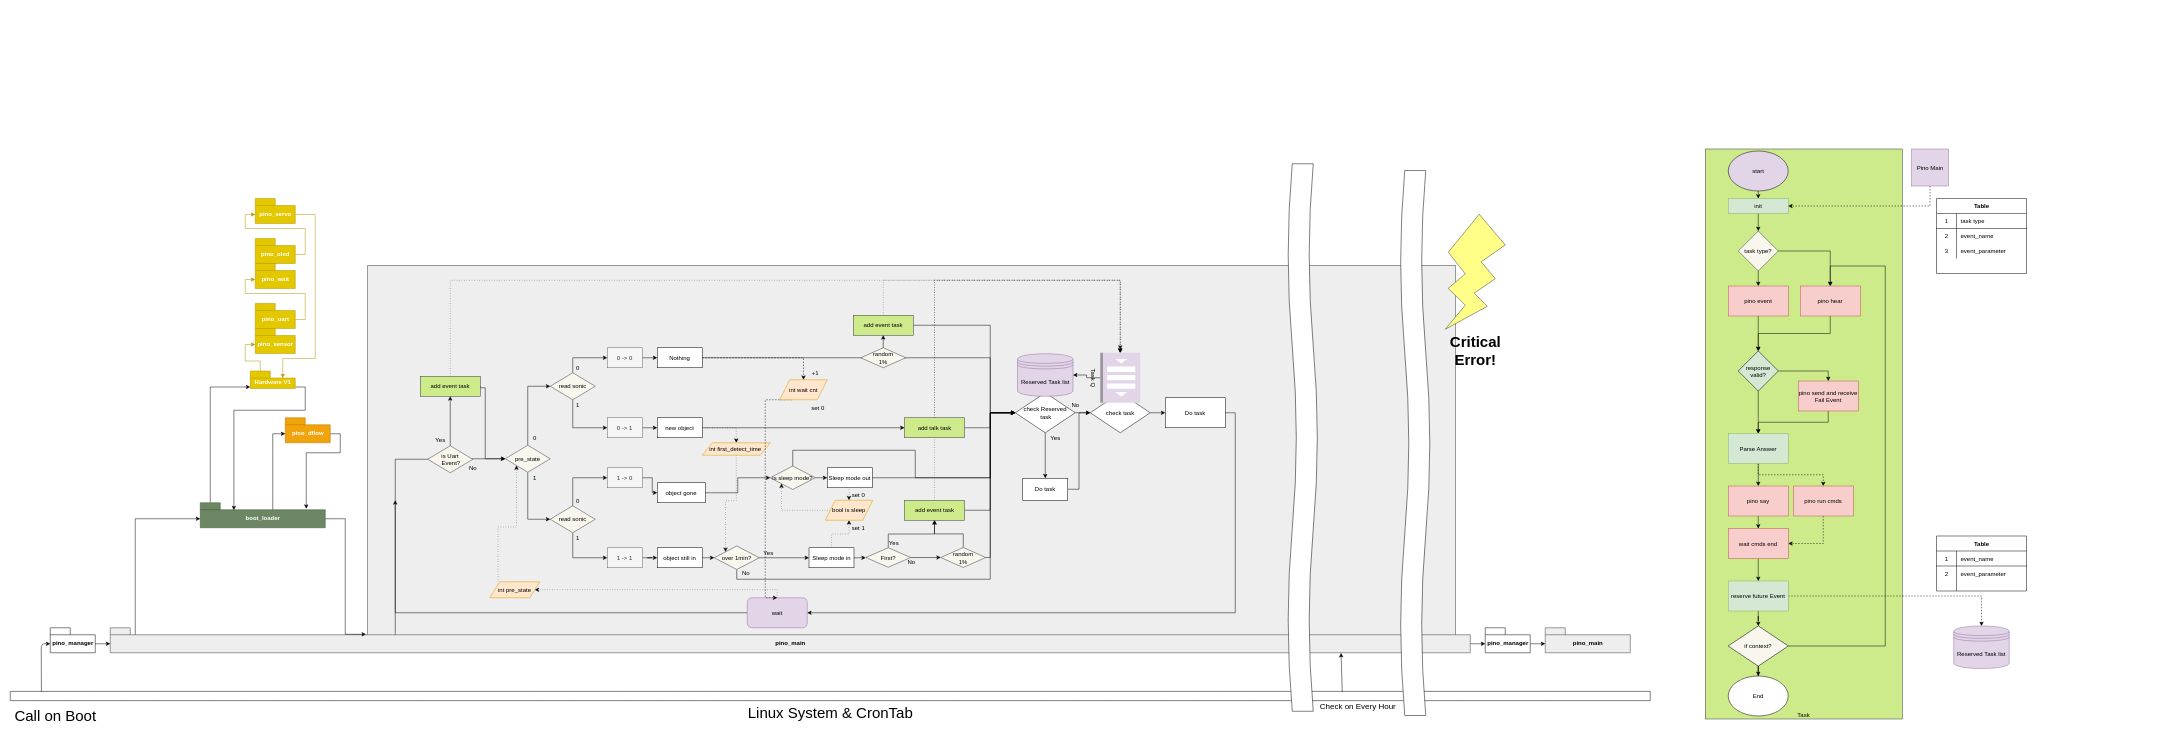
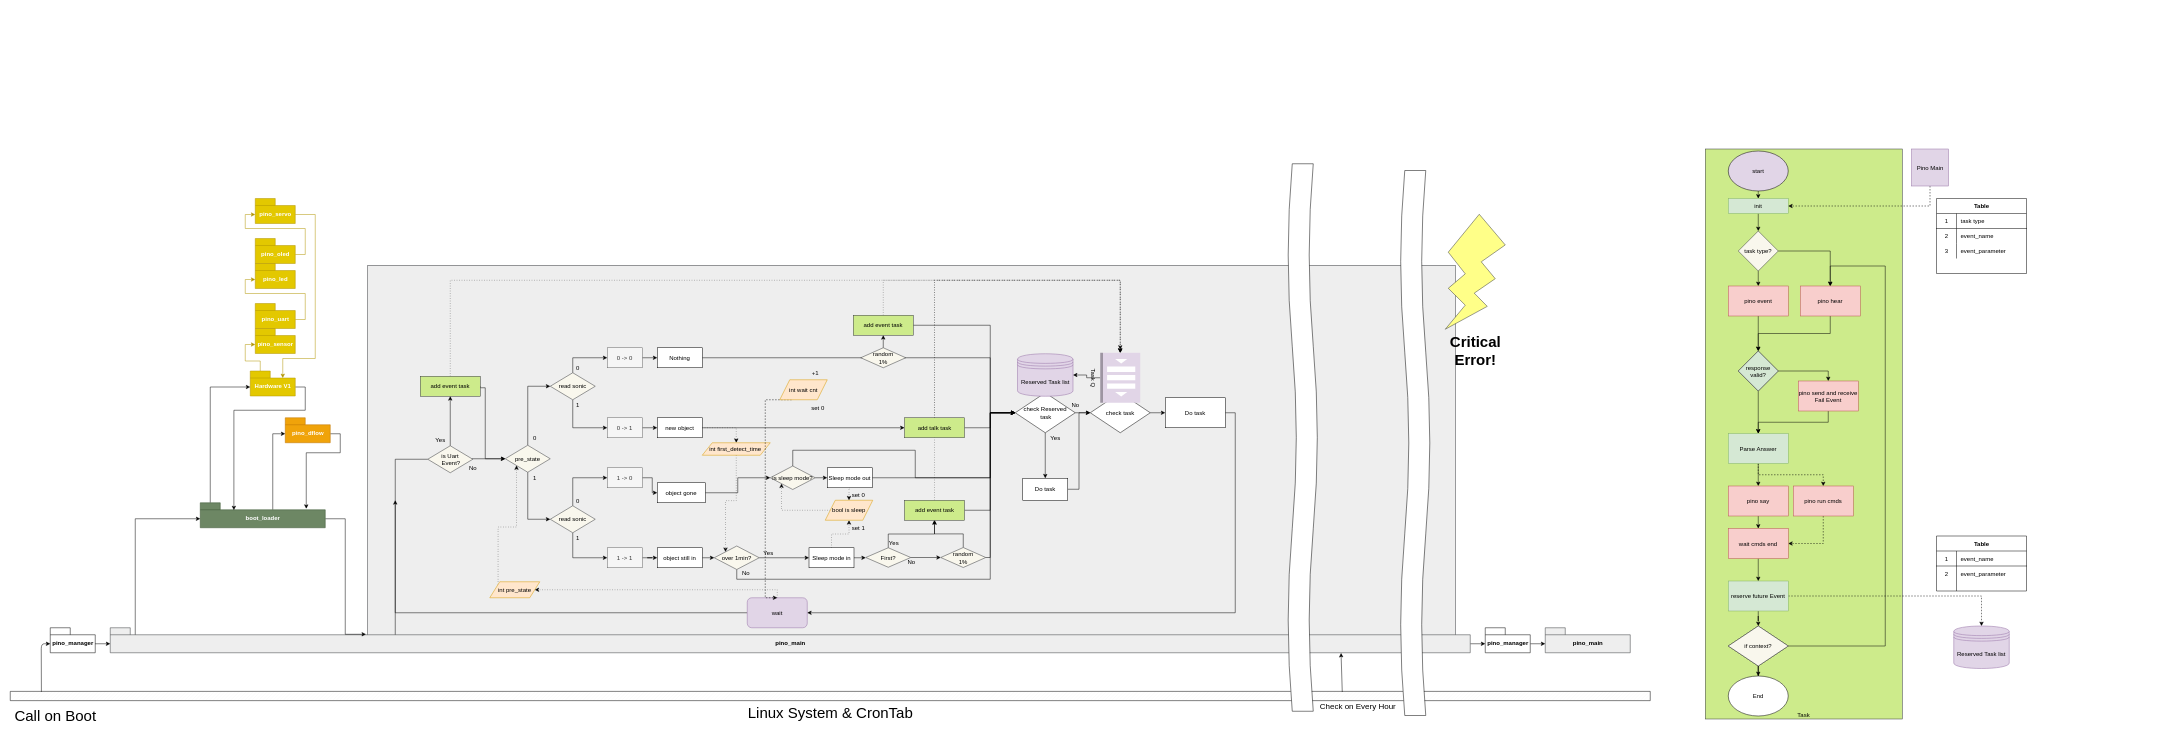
node "pino_wait": label "pino_wait" -> "pino_led"
edge "Nothing" -> "int wait cnt": removed
node "Hardware V1": size 45x18 -> 45x25
